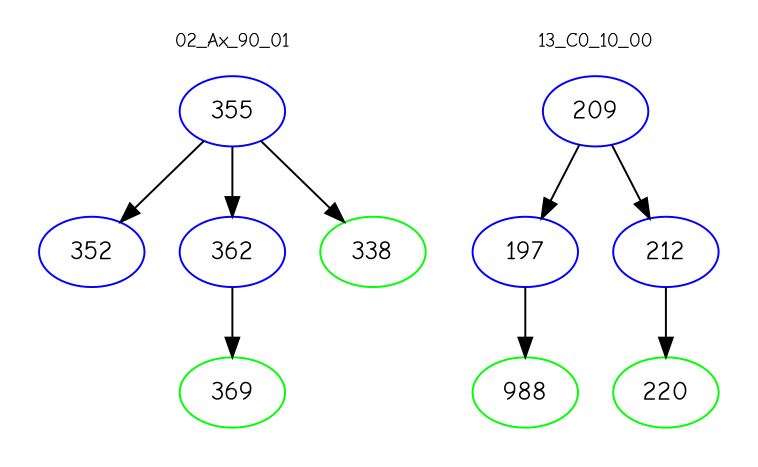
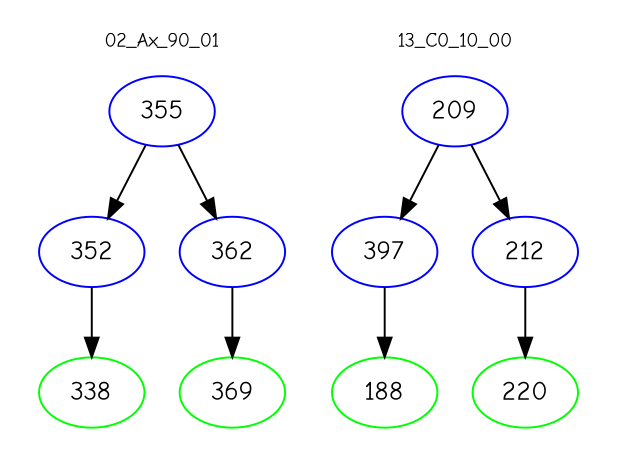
edge "355" -> "338": now "352" -> "338"
node "197": label "197" -> "397"
node "988": label "988" -> "188"
